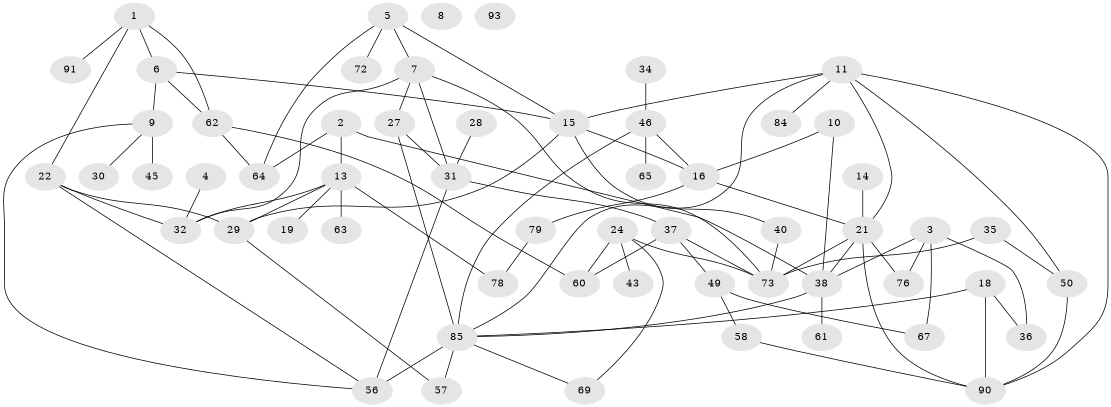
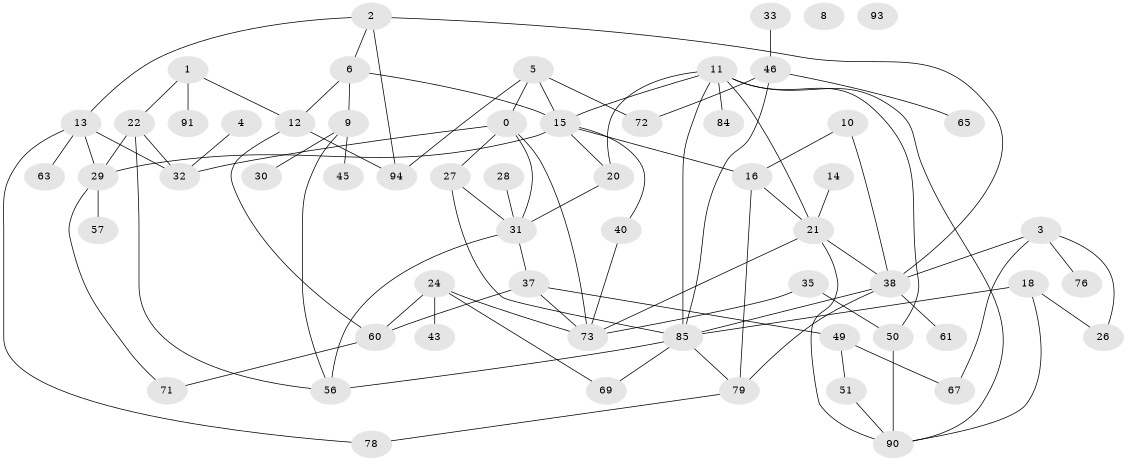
edge "1" -- "6": now "2" -- "6"
node "7": label "7" -> "0"
node "34": label "34" -> "33"
node "62": label "62" -> "12"
edge "46" -- "16": now "46" -- "72"
node "64": label "64" -> "94"
node "20": added
node "19": removed
edge "21" -- "76": removed
edge "38" -- "79": added
node "58": label "58" -> "51"
node "36": label "36" -> "26"
edge "85" -- "57": now "85" -- "79"
node "71": added
